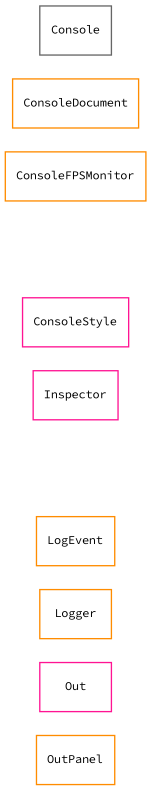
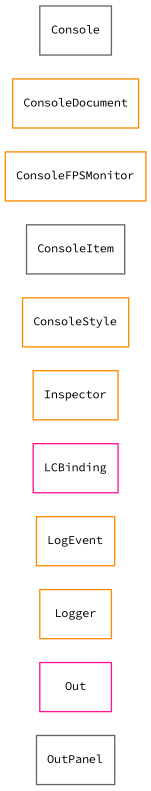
node "ConsoleItem": added
node "ConsoleStyle": color deeppink -> darkorange
node "Inspector": color deeppink -> darkorange
node "LCBinding": added
node "OutPanel": color darkorange -> gray40
